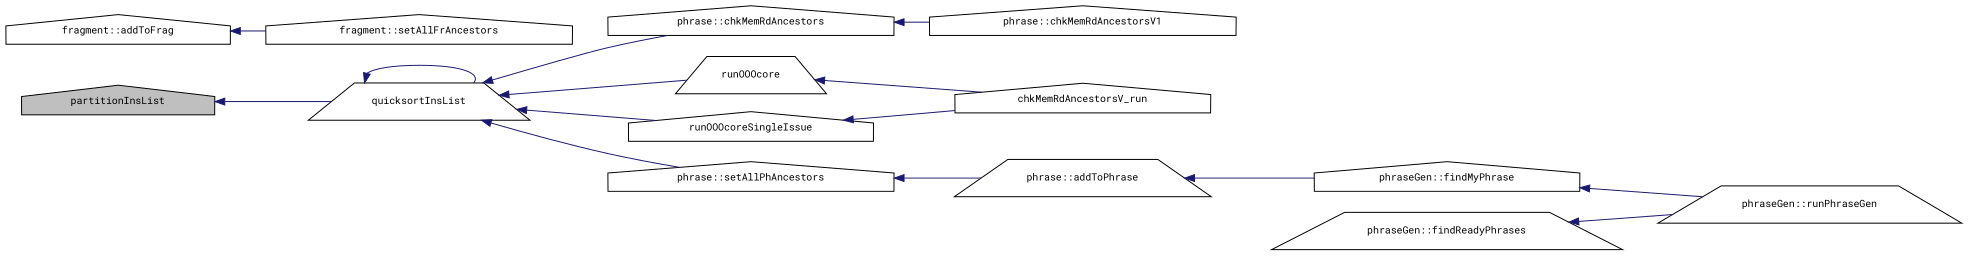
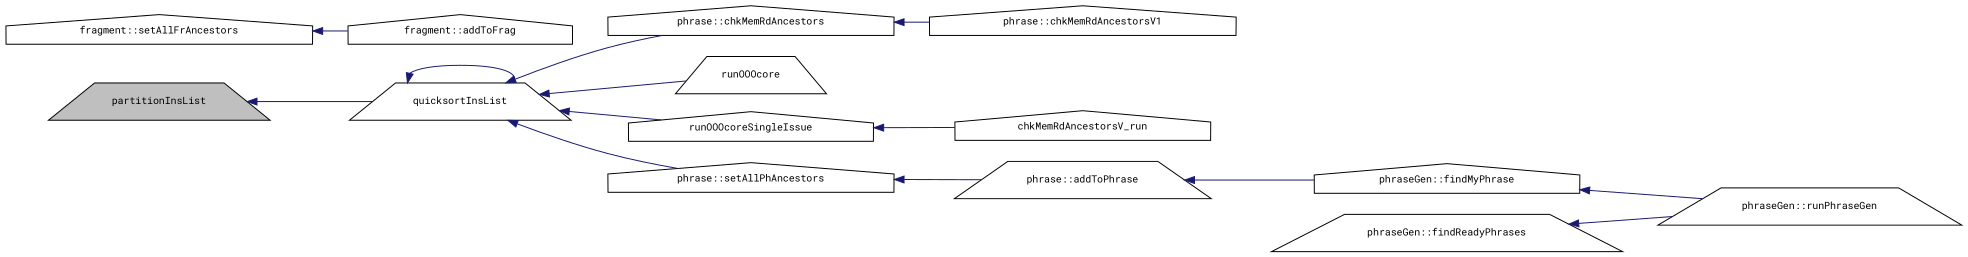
edge "fragment::setAllFrAncestors" -> "fragment::addToFrag": reversed
edge "chkMemRdAncestorsV_run" -> "runOOOcore": removed
node "partitionInsList": shape house -> trapezium
